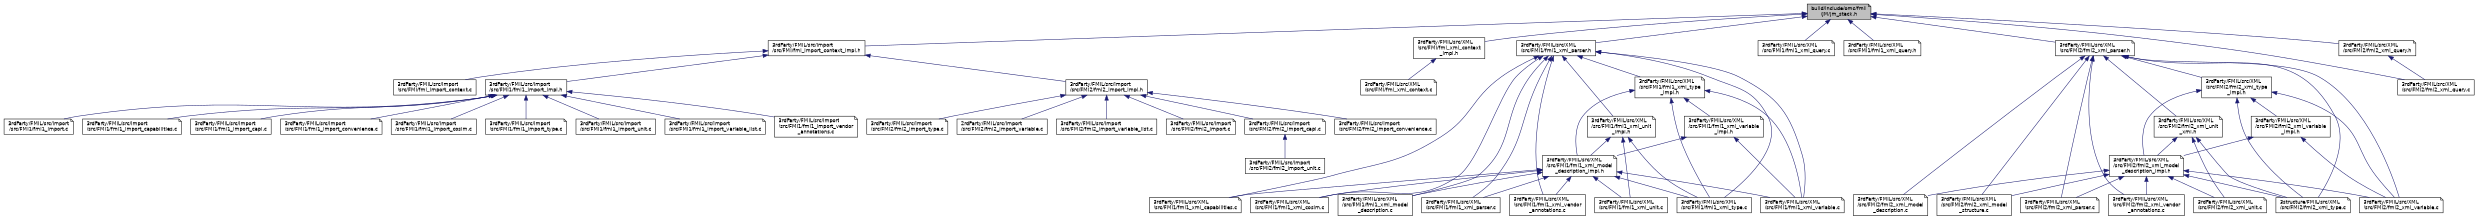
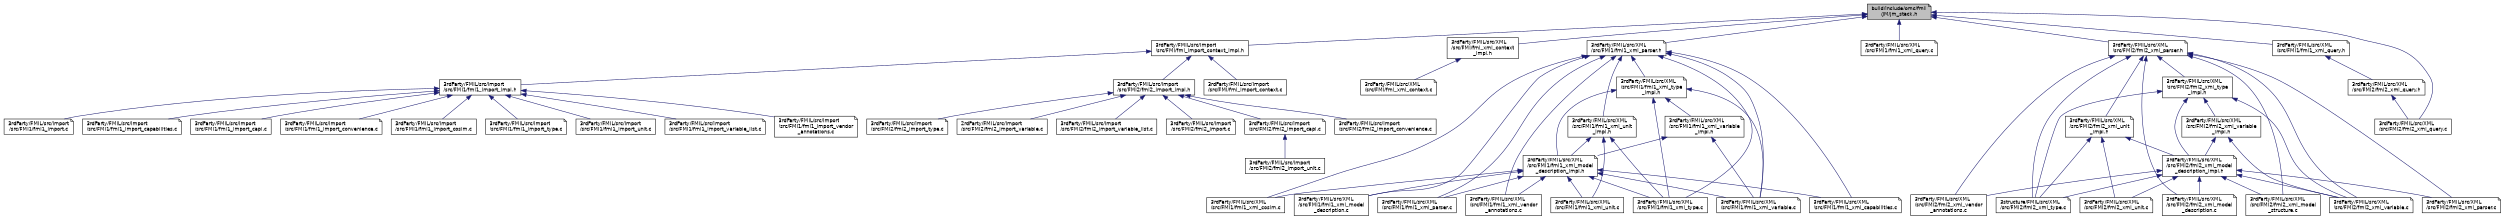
edge "3rdParty/FMIL/src/XML /src/FMI2/fmi2_xml_query.h" -> "build/include/omc/fmil /JM/jm_stack.h": now "3rdParty/FMIL/src/XML /src/FMI2/fmi2_xml_query.h" -> "3rdParty/FMIL/src/XML /src/FMI1/fmi1_xml_query.h"
node "3rdParty/FMIL/src/XML /src/FMI1/fmi1_xml_parser.h": shape box -> note
node "3rdParty/FMIL/src/XML /src/FMI2/fmi2_xml_unit _xml.h": label "3rdParty/FMIL/src/XML /src/FMI2/fmi2_xml_unit _xml.h" -> "3rdParty/FMIL/src/XML /src/FMI2/fmi2_xml_unit _impl.h"
